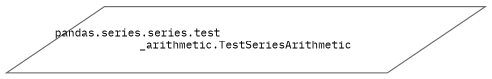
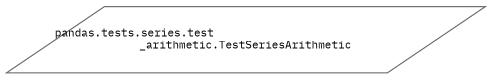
node "pandas.series.series.test _arithmetic.TestSeriesArithmetic": label "pandas.series.series.test _arithmetic.TestSeriesArithmetic" -> "pandas.tests.series.test _arithmetic.TestSeriesArithmetic"
